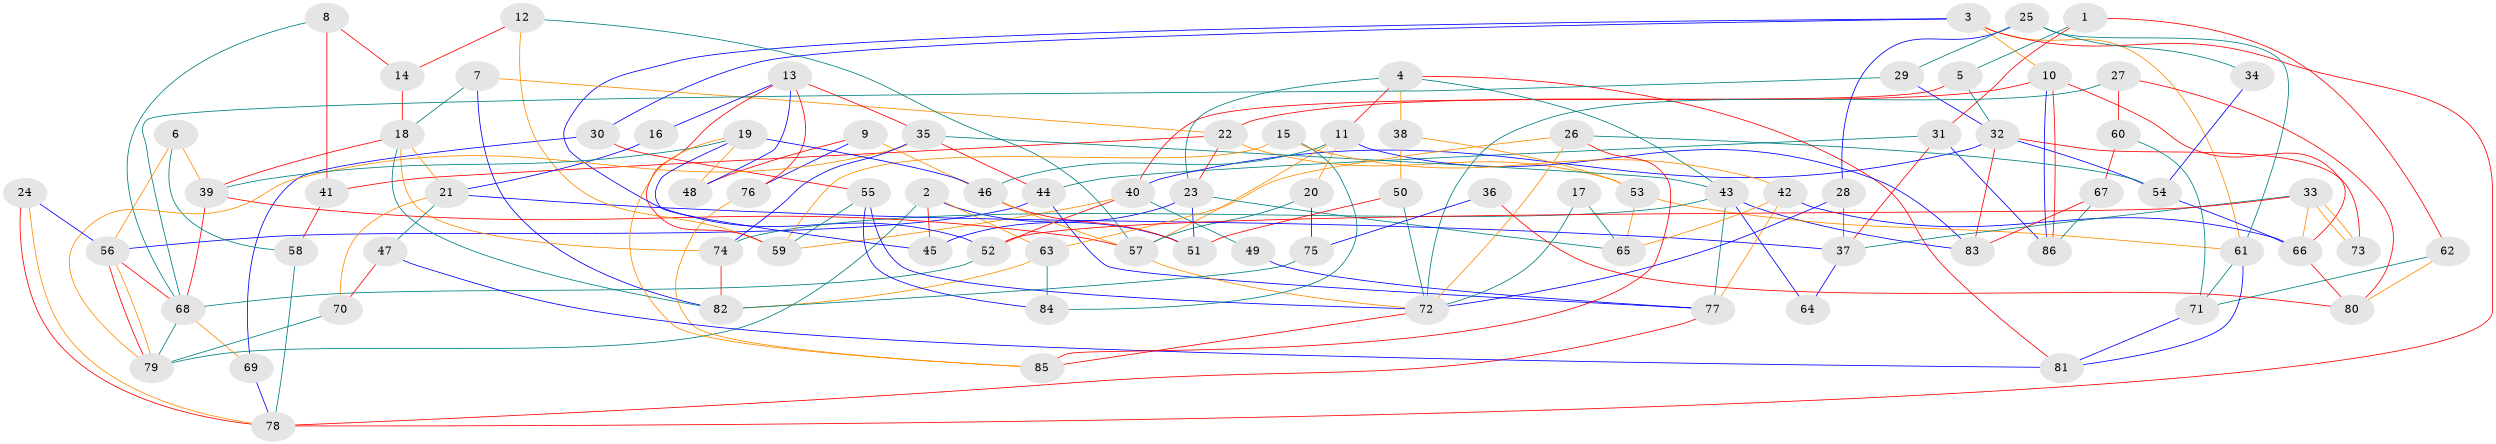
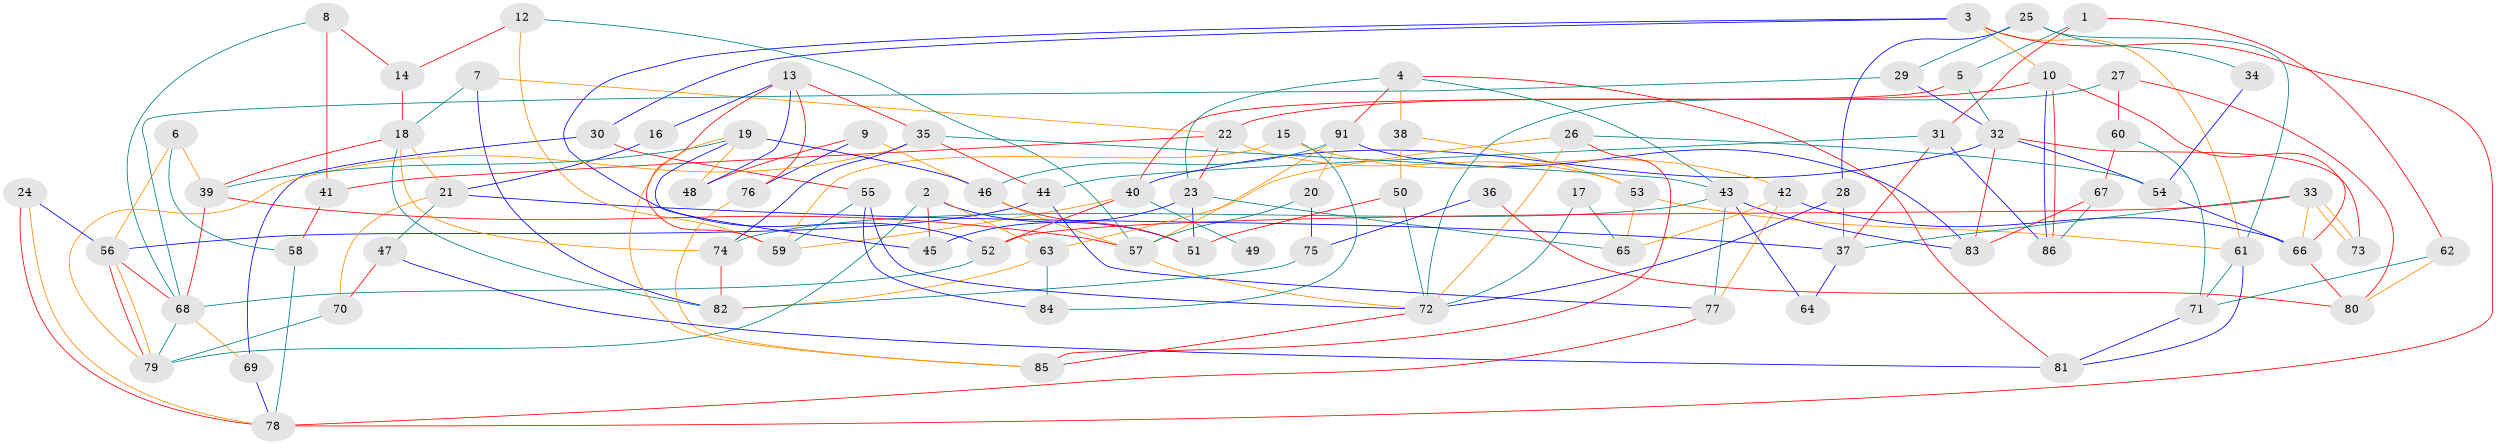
node "11": label "11" -> "91"
edge "49" -- "77": removed
